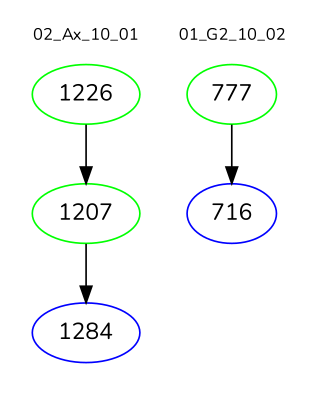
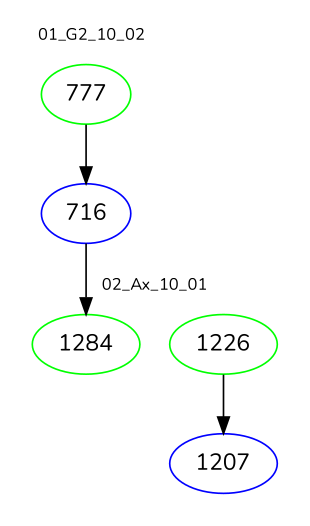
node "1207": color green -> blue
edge "1207" -> "1284": now "716" -> "1284"
node "1284": color blue -> green
